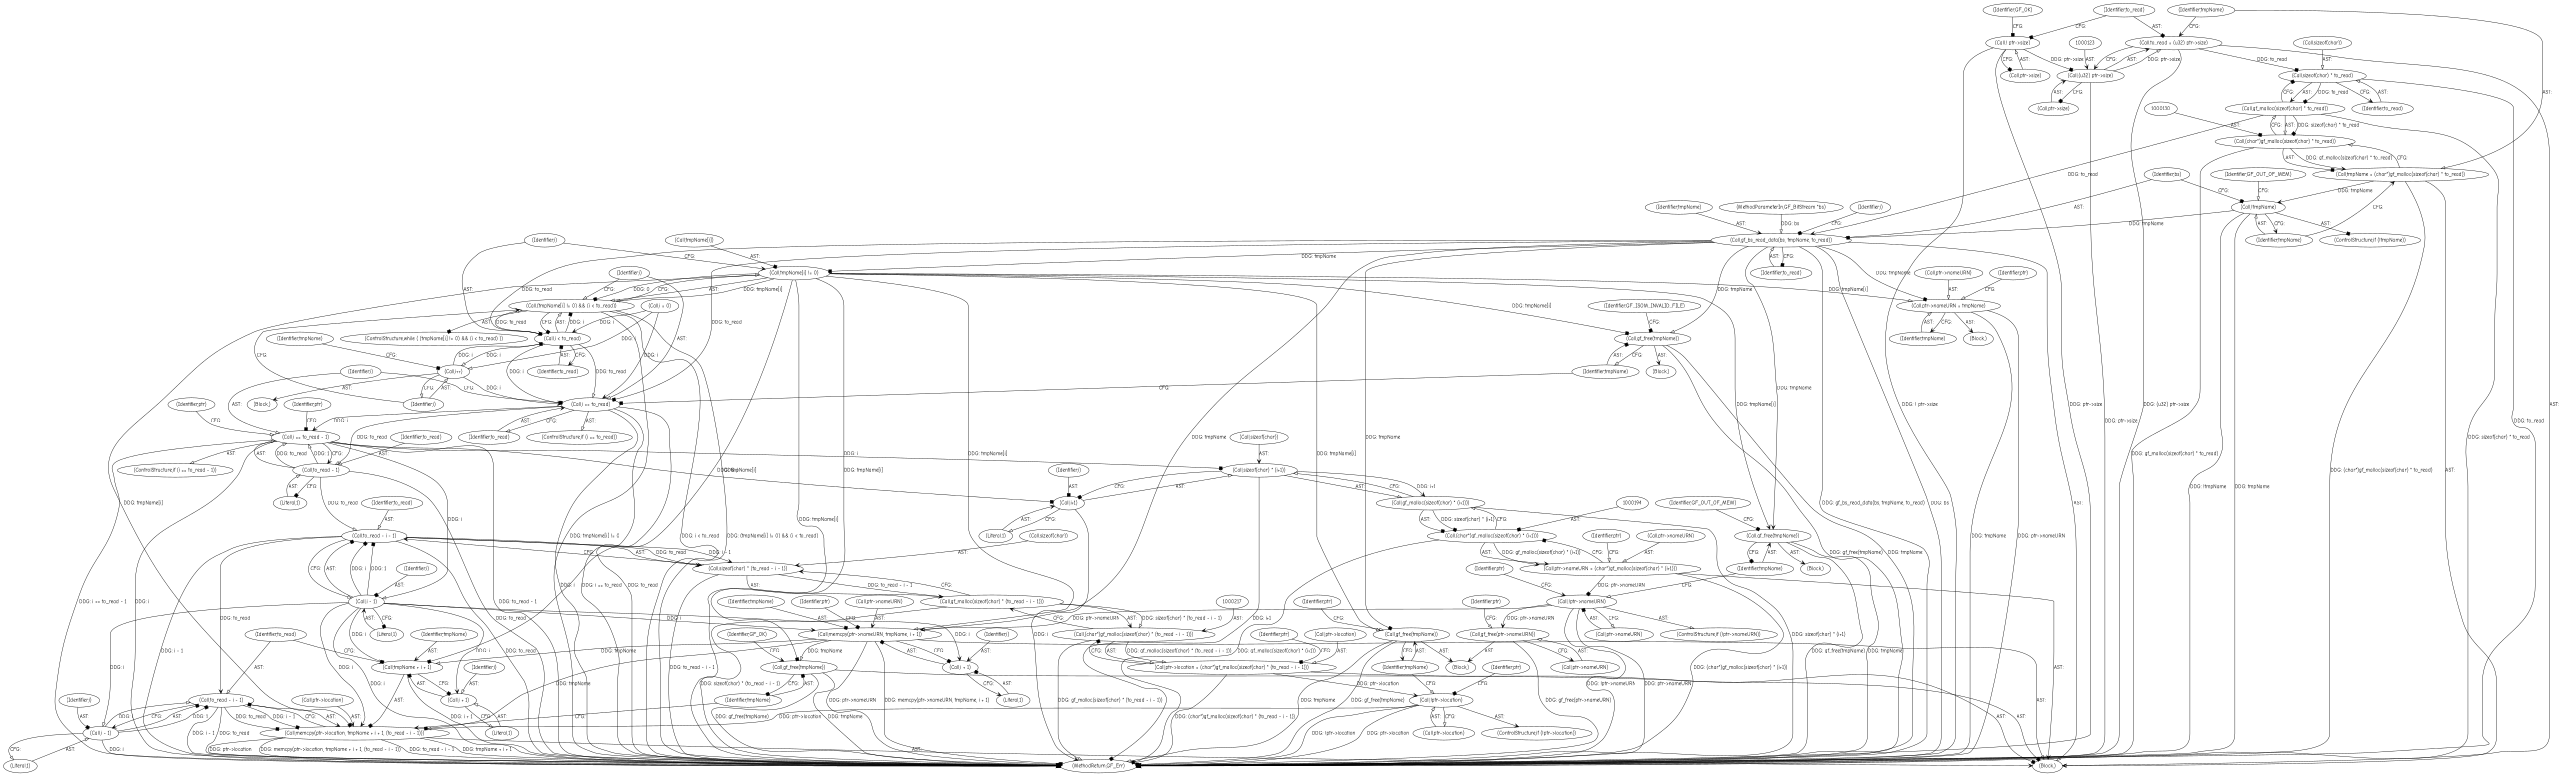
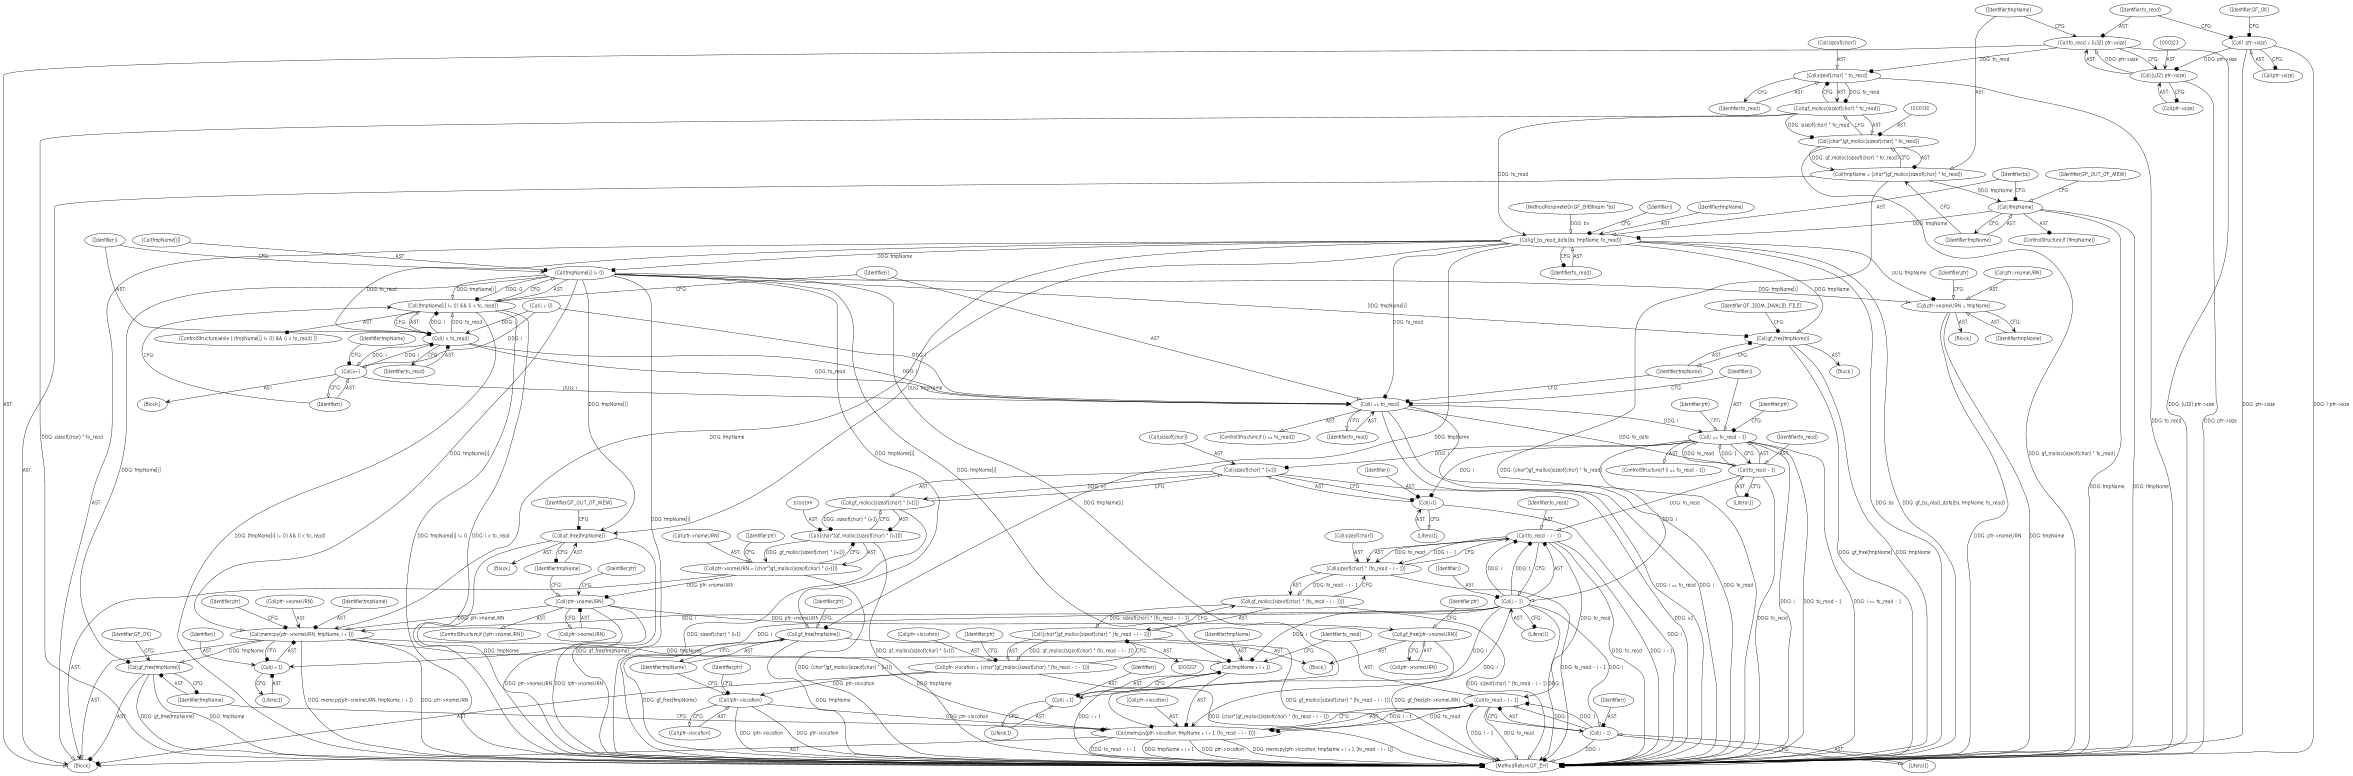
edge "(Call,i == to_read)" -> "(Call,to_read - 1)": label "DDG: to_read" -> "DDG: to_data"
edge "1000217" -> "(Call,(char*)gf_malloc(sizeof(char) * (to_read - i - 1)))": reversed
node "(ControlStructure,if (!ptr->location))": removed
